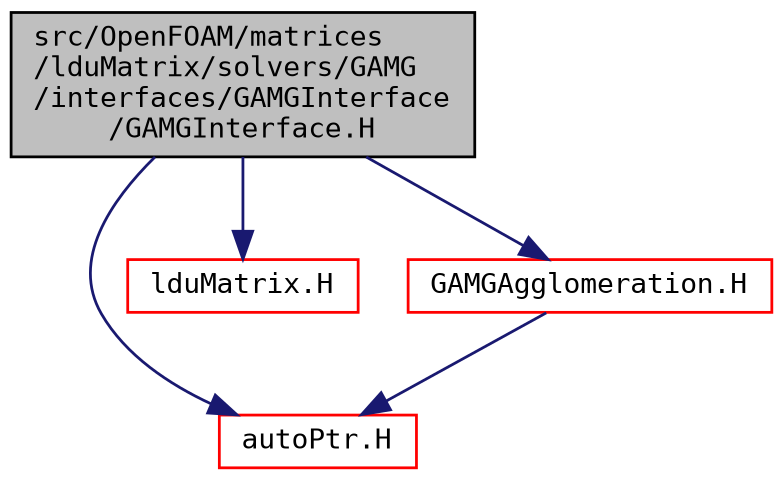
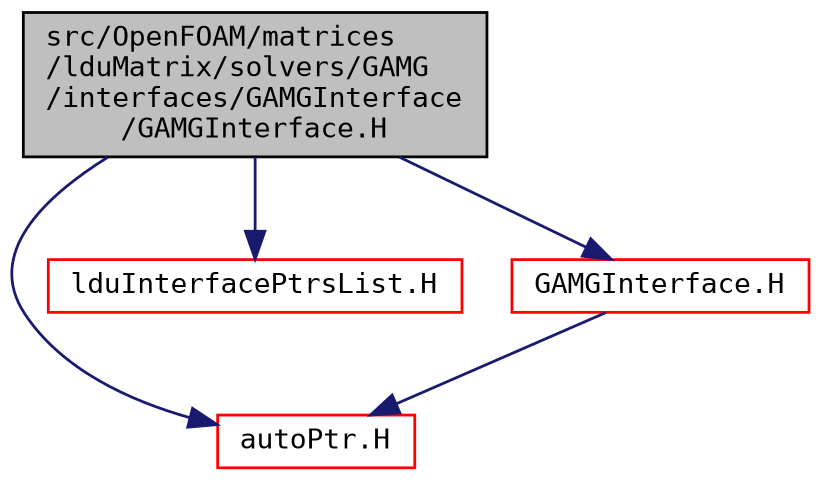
node "lduMatrix.H": label "lduMatrix.H" -> "lduInterfacePtrsList.H"
node "GAMGAgglomeration.H": label "GAMGAgglomeration.H" -> "GAMGInterface.H"
